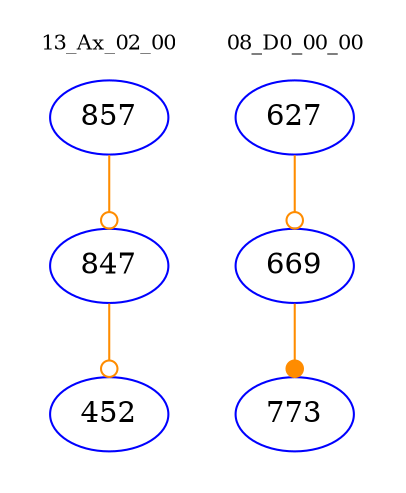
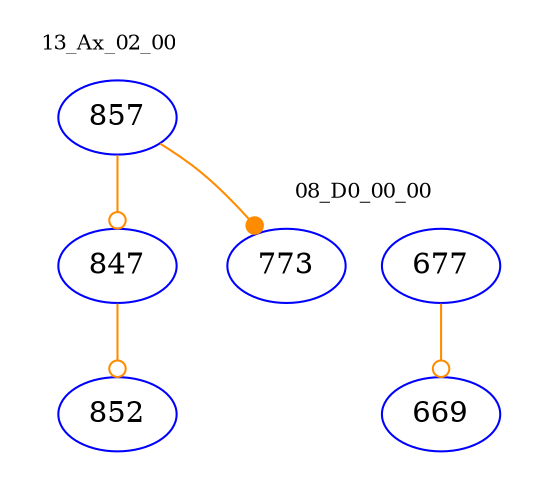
node "627": label "627" -> "677"
edge "669" -> "773": now "857" -> "773"
node "452": label "452" -> "852"
